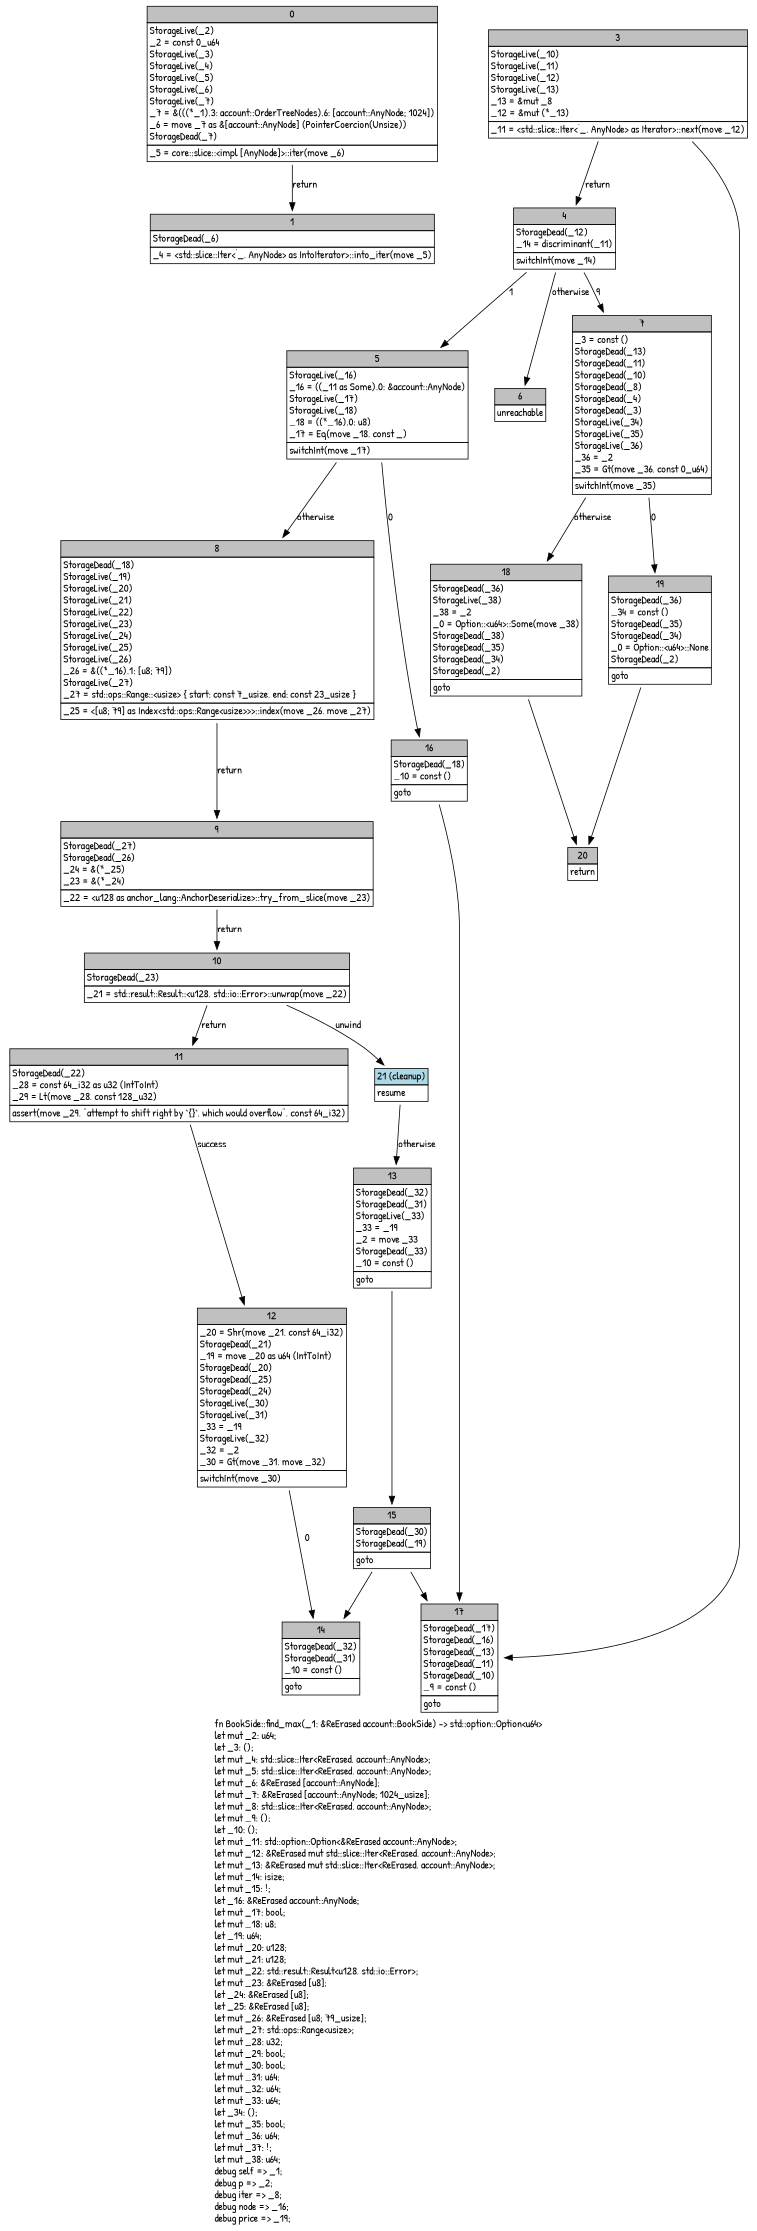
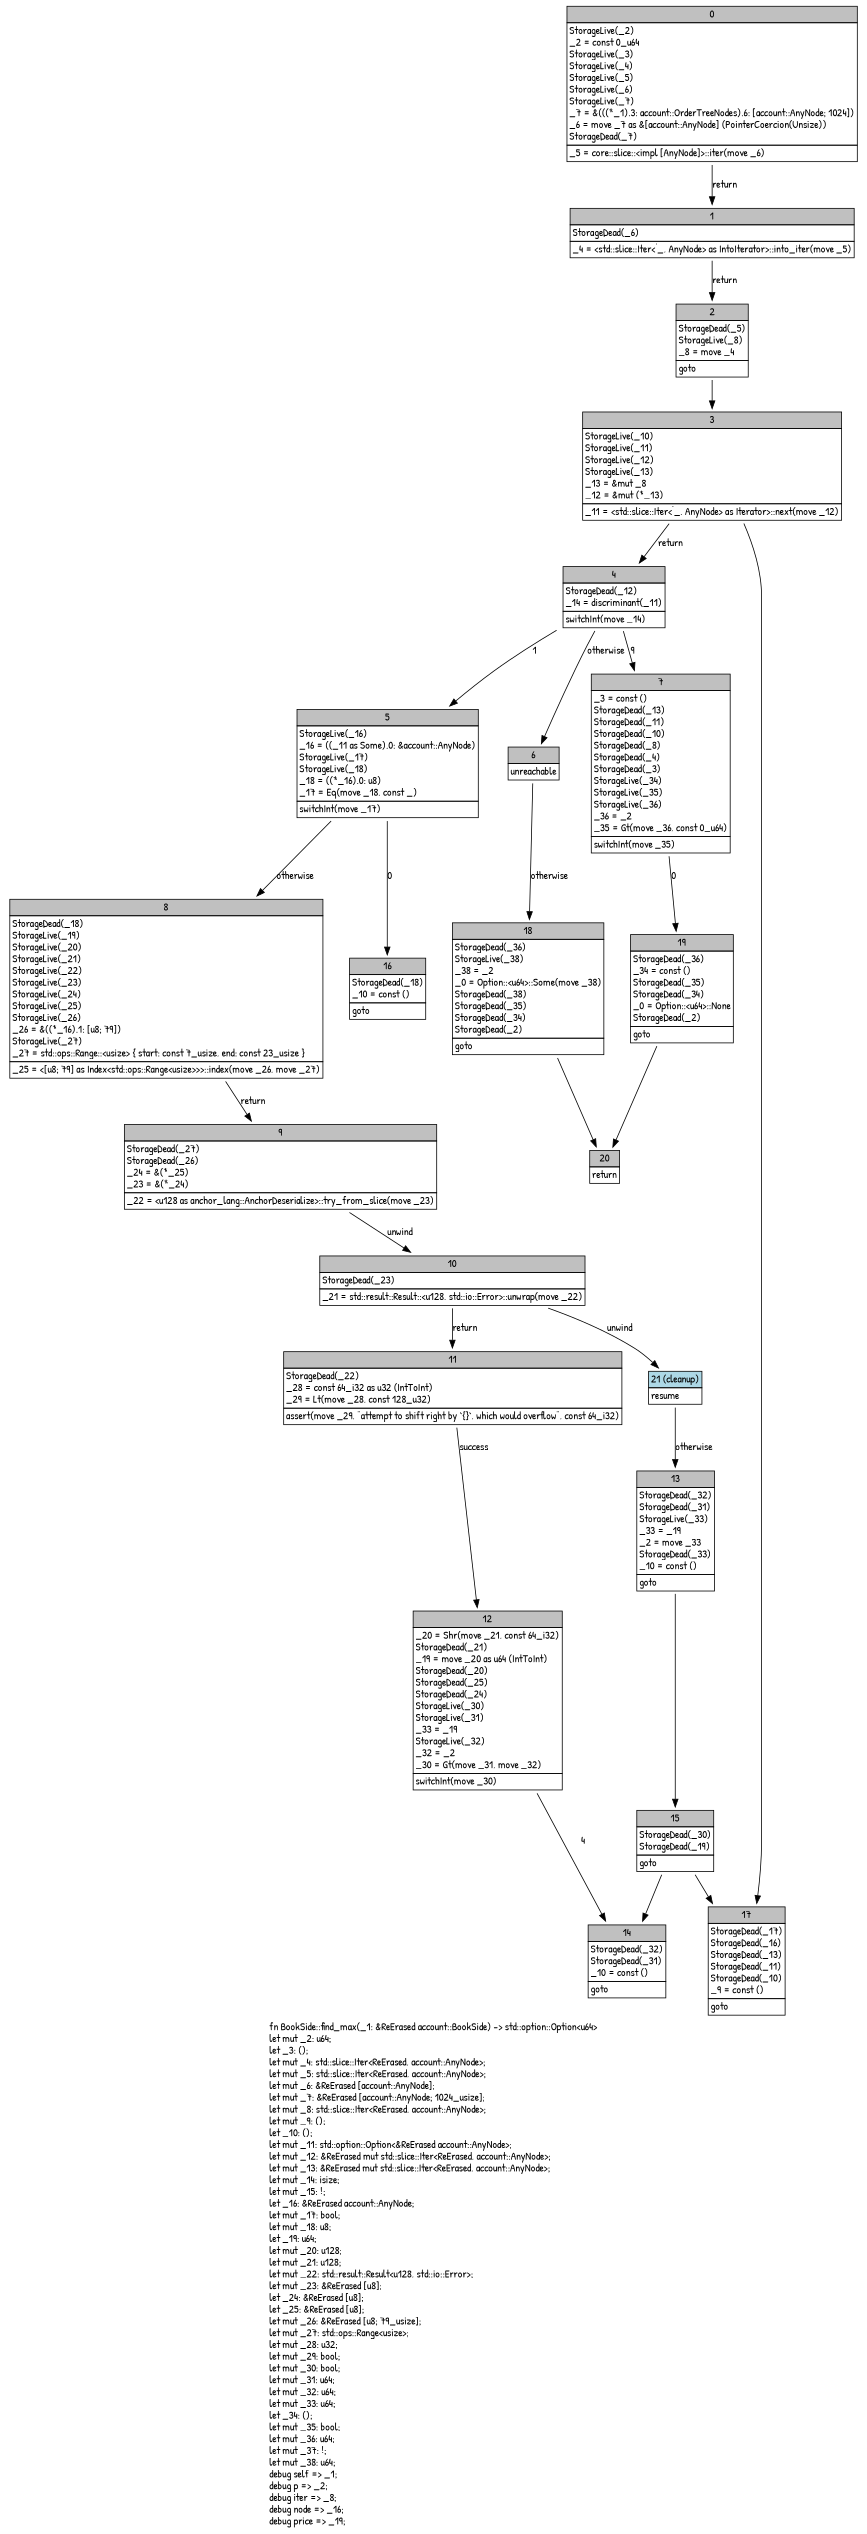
node "2": added
edge "7" -> "18": now "6" -> "18"
edge "9" -> "10": label "return" -> "unwind"
edge "16" -> "17": removed
edge "12" -> "14": label "0" -> "4"
